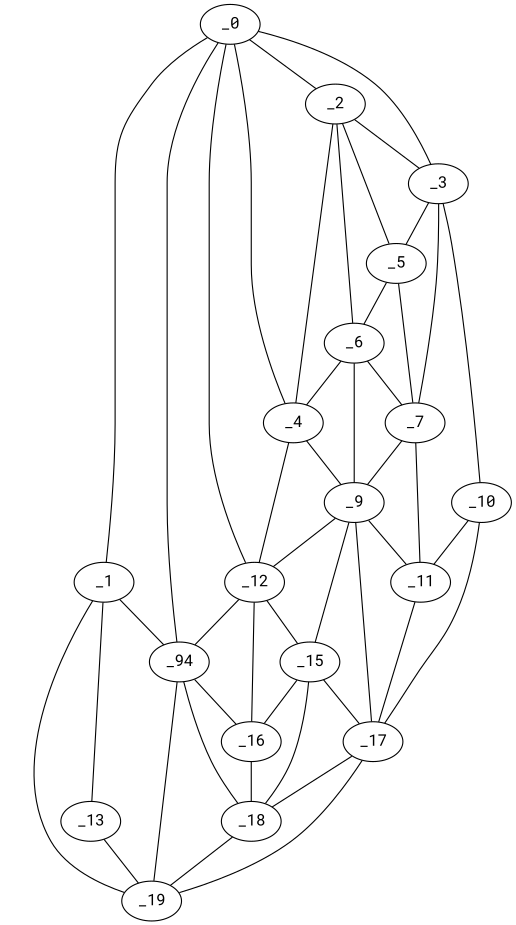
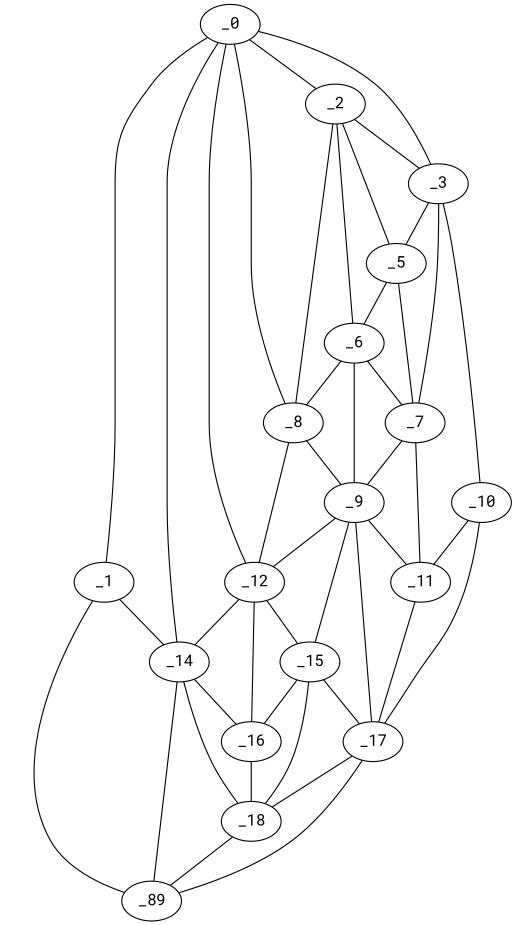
node "_4": label "_4" -> "_8"
node "_94": label "_94" -> "_14"
node "_13": removed
node "_19": label "_19" -> "_89"
